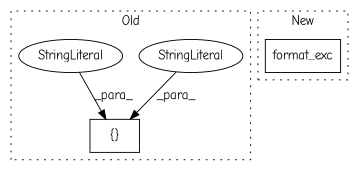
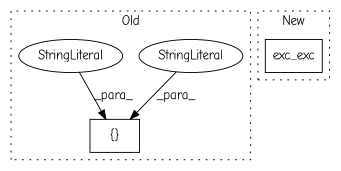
node "format_exc": label "format_exc" -> "exc_exc"
